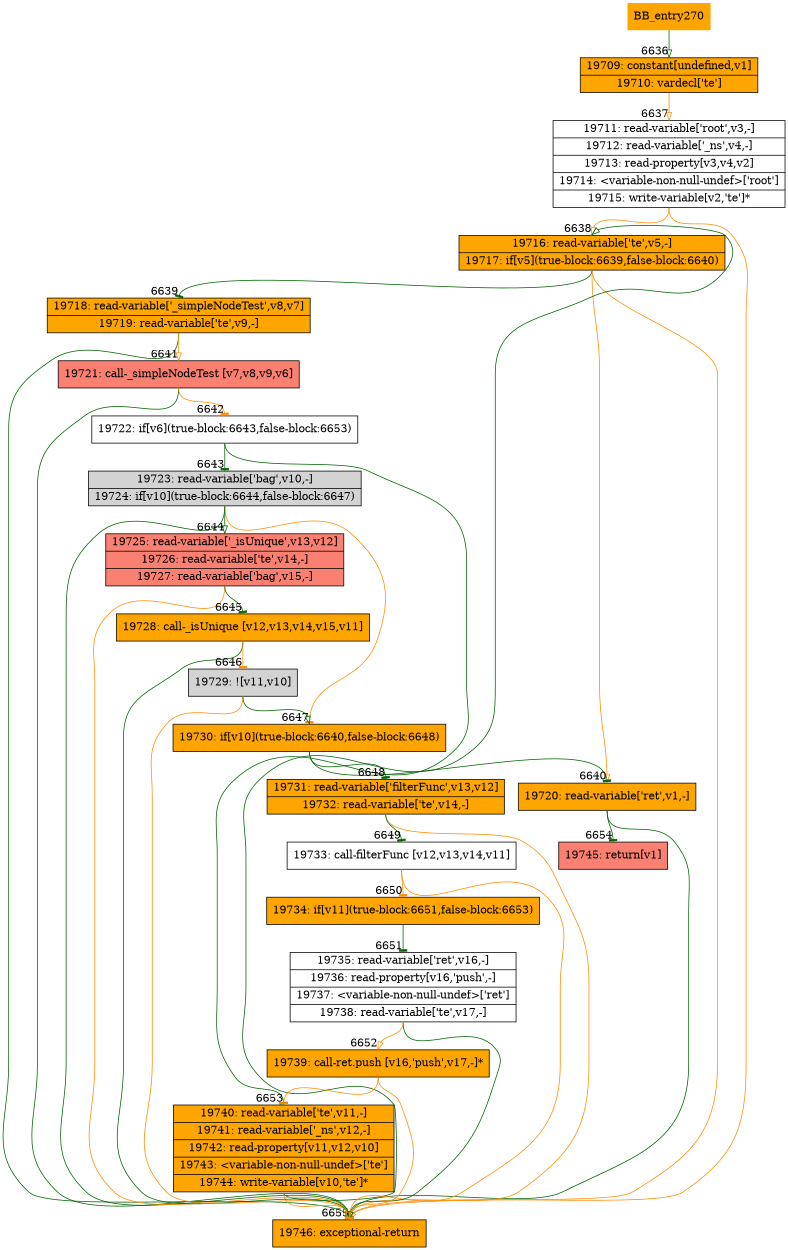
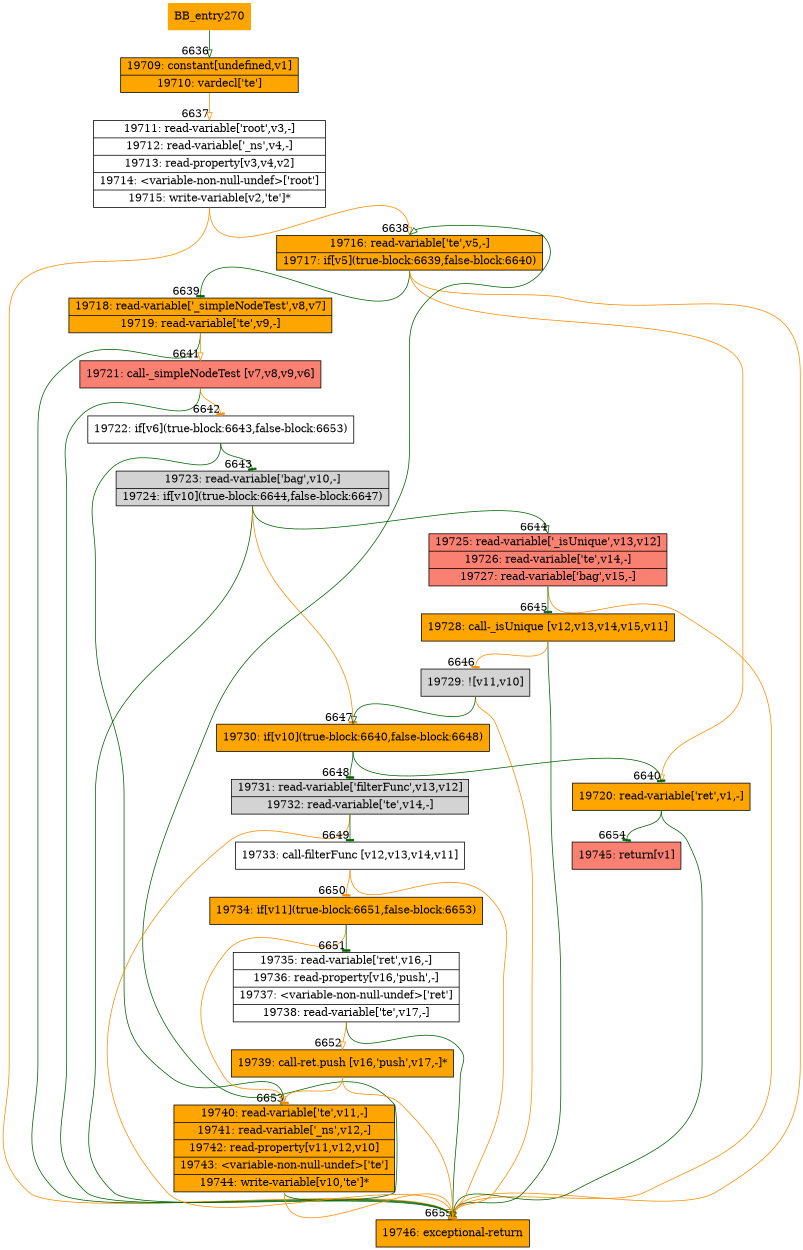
node "19731: read-variable['filterFunc',v13,v12]": fillcolor orange -> lightgrey
edge "19734: if[v11](true-block:6651,false-block:6653)" -> "19740: read-variable['te',v11,-]": added
